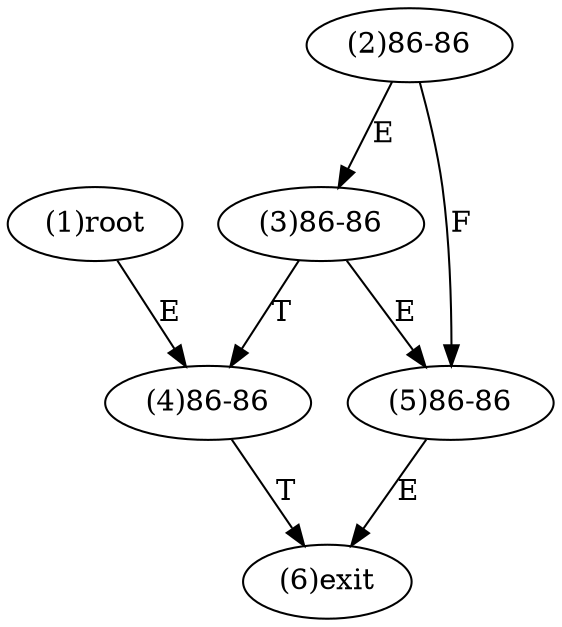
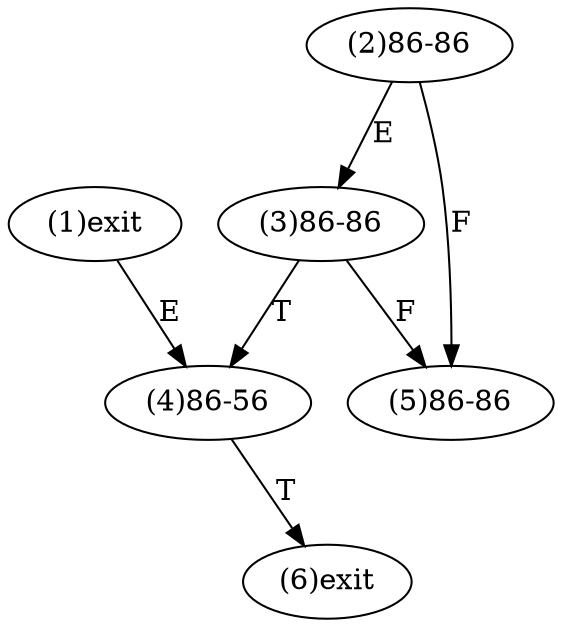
node "(1)root": label "(1)root" -> "(1)exit"
edge "(3)86-86" -> "(5)86-86": label "E" -> "F"
node "(4)86-86": label "(4)86-86" -> "(4)86-56"
edge "(5)86-86" -> "(6)exit": removed, label "E"
